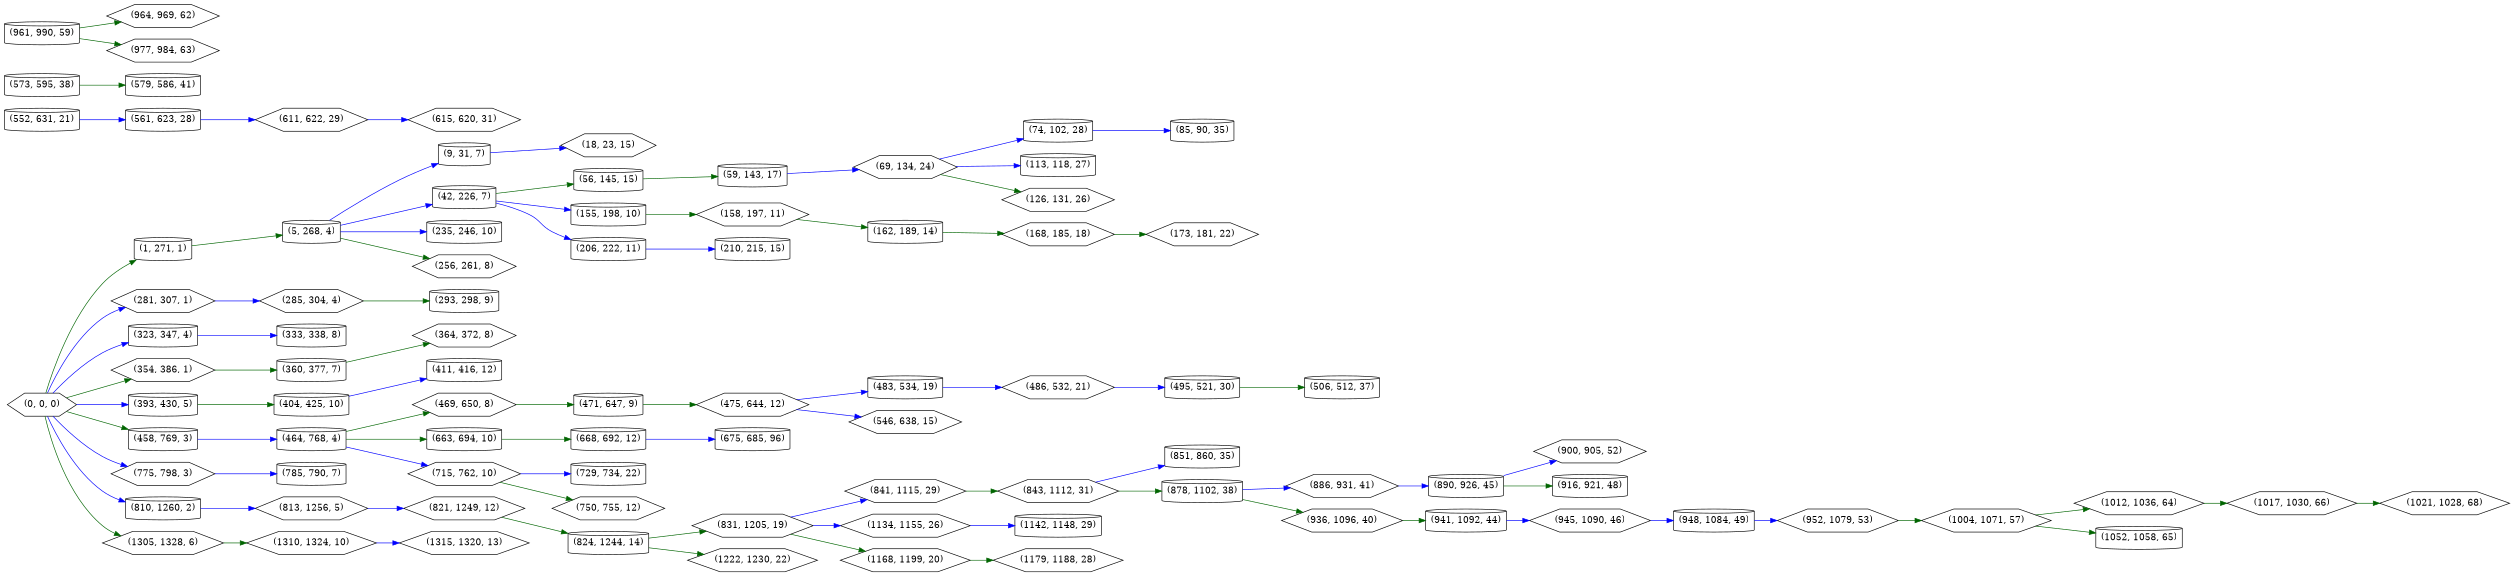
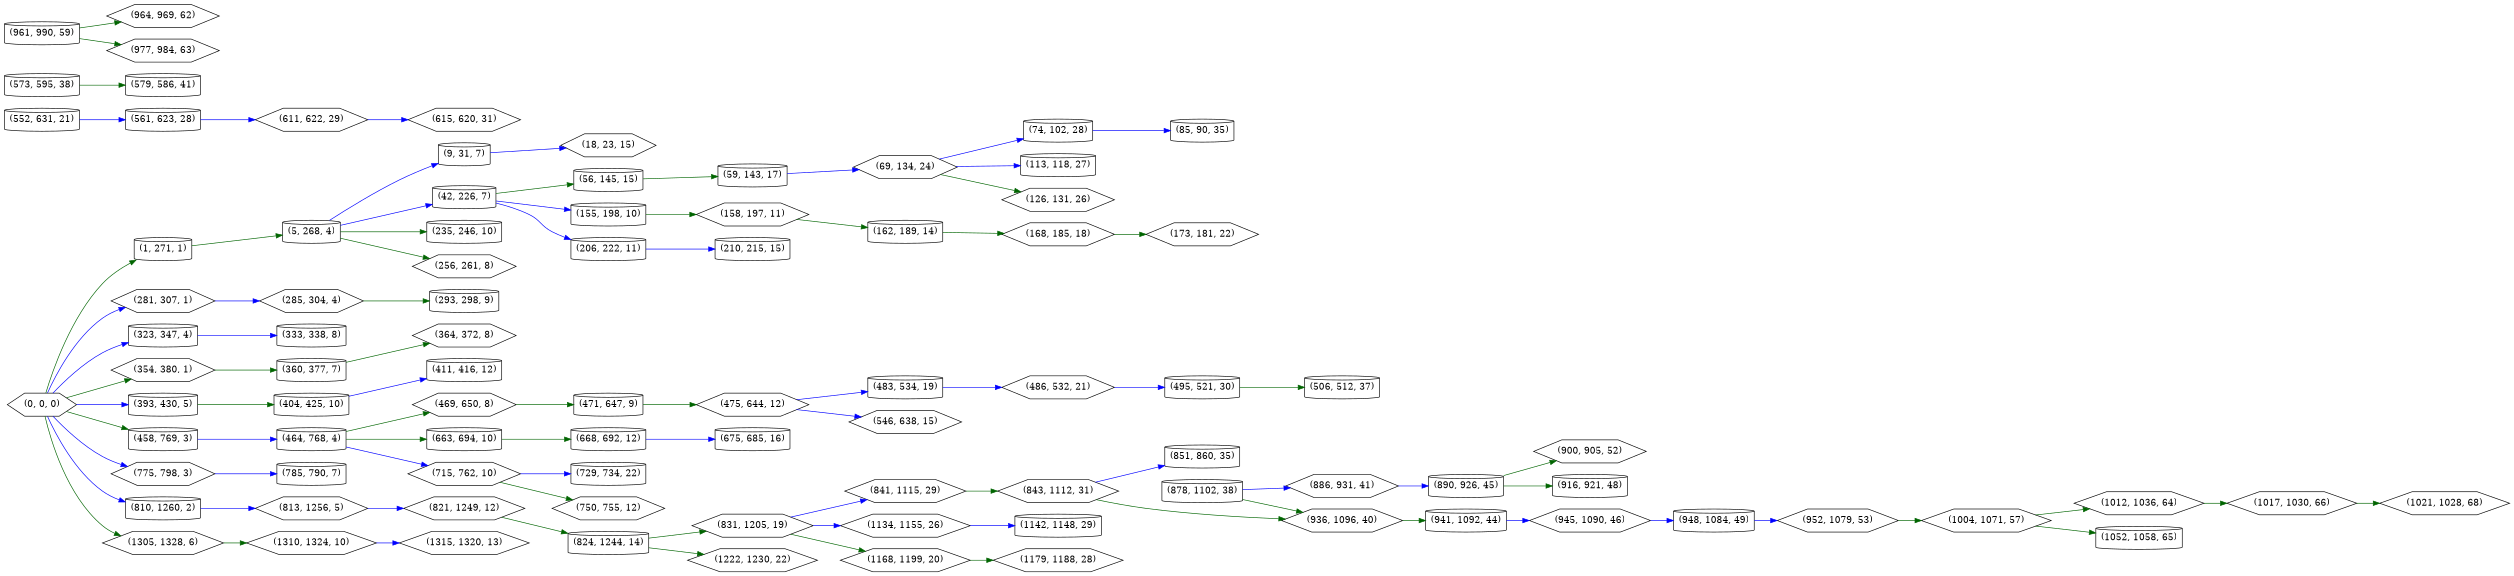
edge "(5, 268, 4)" -> "(235, 246, 10)": color blue -> darkgreen
node "(354, 386, 1)": label "(354, 386, 1)" -> "(354, 380, 1)"
node "(675, 685, 96)": label "(675, 685, 96)" -> "(675, 685, 16)"
edge "(890, 926, 45)" -> "(900, 905, 52)": color blue -> darkgreen
edge "(843, 1112, 31)" -> "(878, 1102, 38)": now "(843, 1112, 31)" -> "(936, 1096, 40)"
